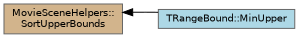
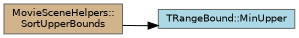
edge "TRangeBound::MinUpper" -> "MovieSceneHelpers:: SortUpperBounds": reversed
